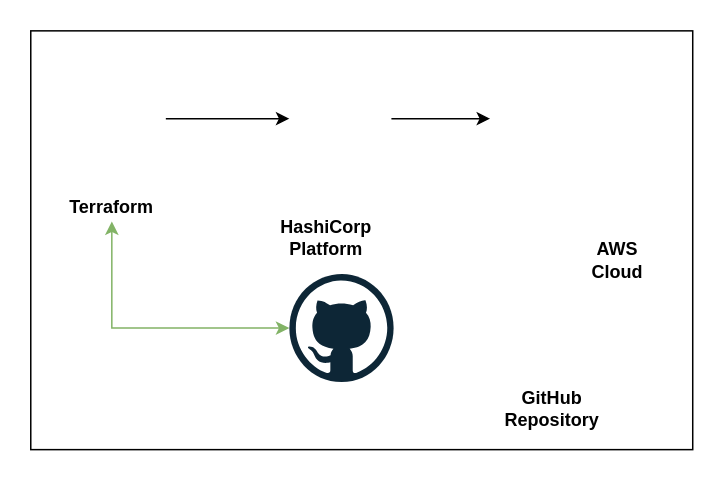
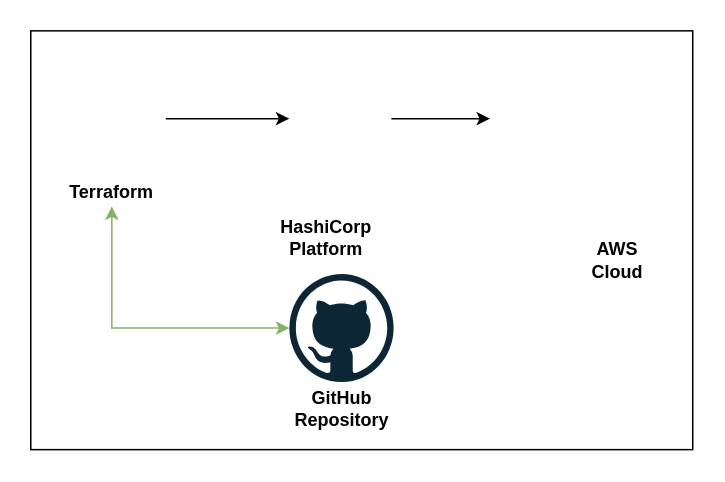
node "Terraform": moved (112, 208) -> (112, 193)
node "GitHub Repository": moved (551, 409) -> (341, 409)
